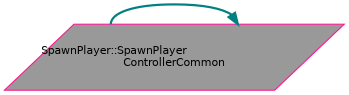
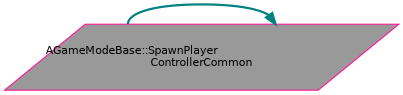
node "SpawnPlayer::SpawnPlayer ControllerCommon": label "SpawnPlayer::SpawnPlayer ControllerCommon" -> "AGameModeBase::SpawnPlayer ControllerCommon"
